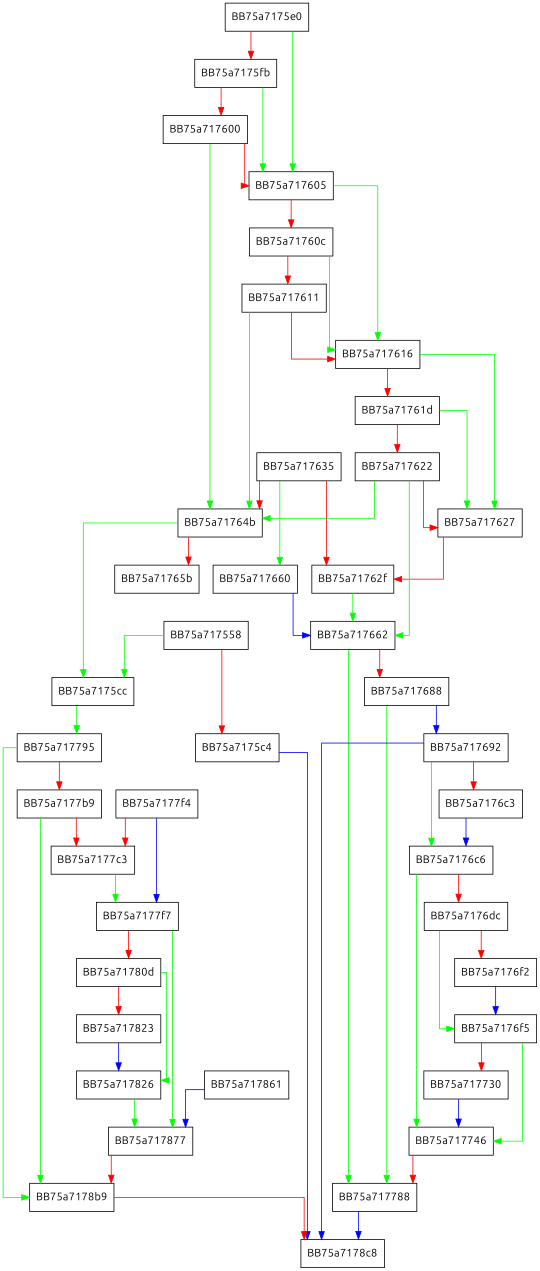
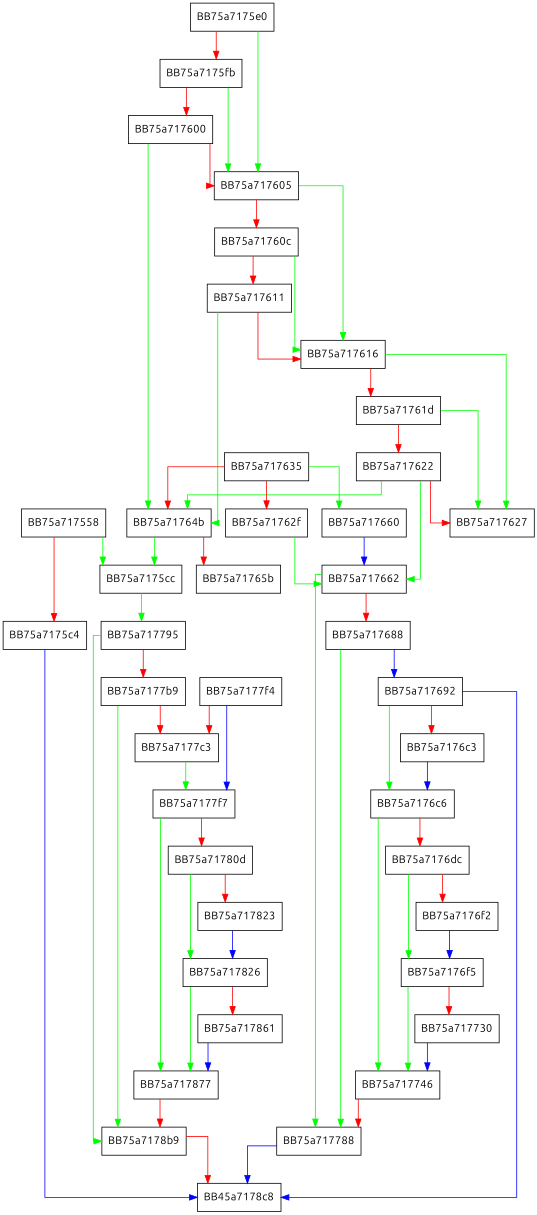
edge "BB75a717627" -> "BB75a71762f": removed
edge "BB75a717826" -> "BB75a717861": added
node "BB75a7178c8": label "BB75a7178c8" -> "BB45a7178c8"
